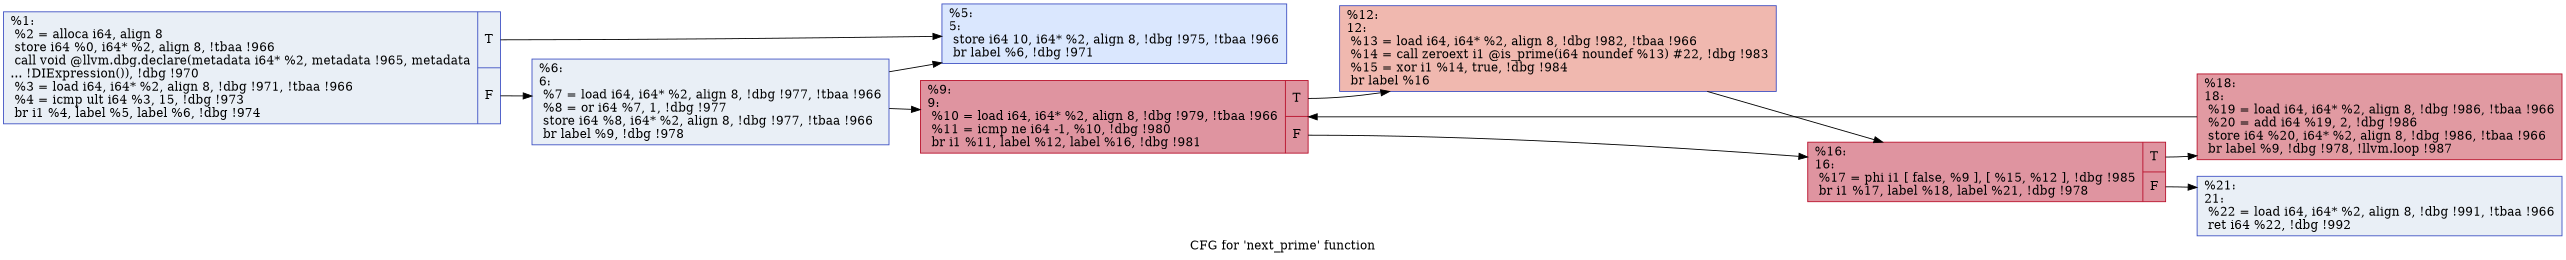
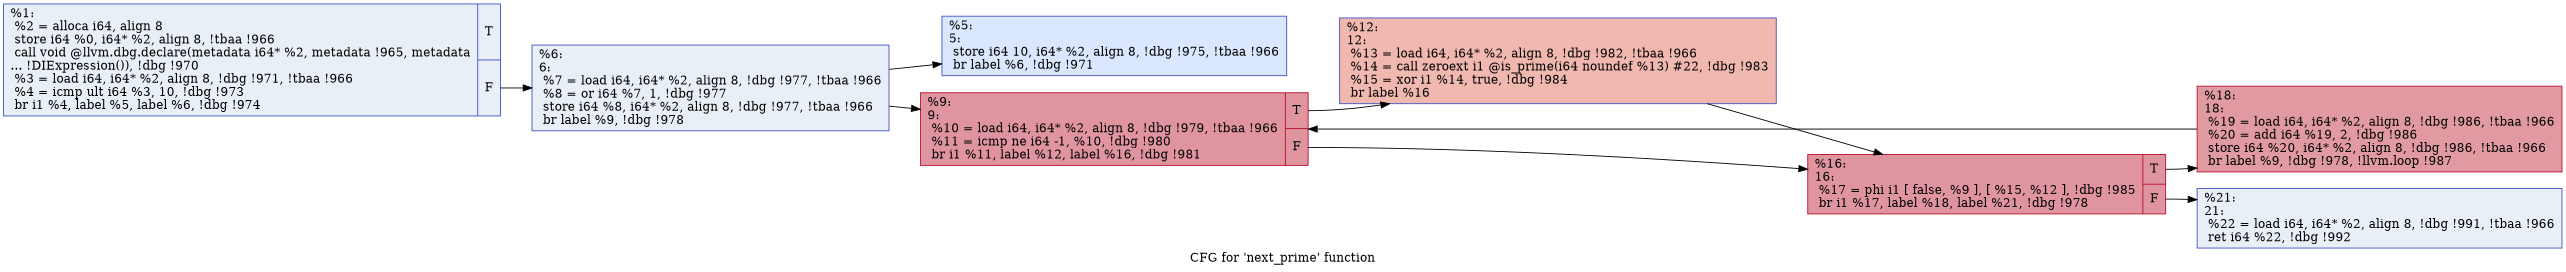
edge "%1:" -> "%5:": removed
node "%1:": text "%4 = icmp ult i64 %3, 15, !dbg !973" -> "%4 = icmp ult i64 %3, 10, !dbg !973"
